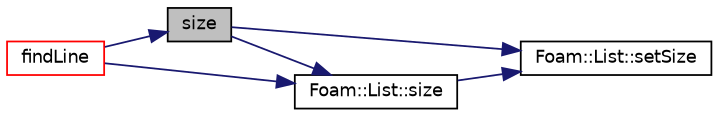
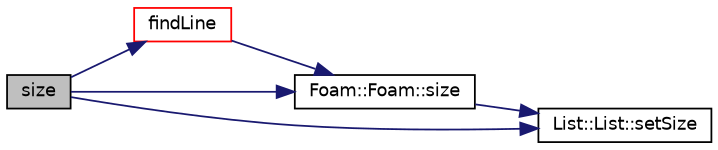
edge "findLine" -> "size": reversed
node "Foam::List::setSize": label "Foam::List::setSize" -> "List::List::setSize"
node "Foam::List::size": label "Foam::List::size" -> "Foam::Foam::size"
